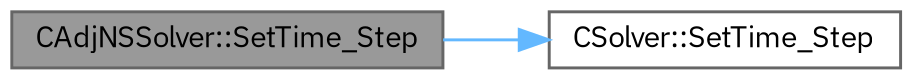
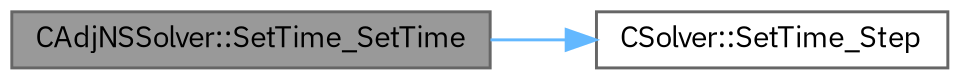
node "CAdjNSSolver::SetTime_Step": label "CAdjNSSolver::SetTime_Step" -> "CAdjNSSolver::SetTime_SetTime"
